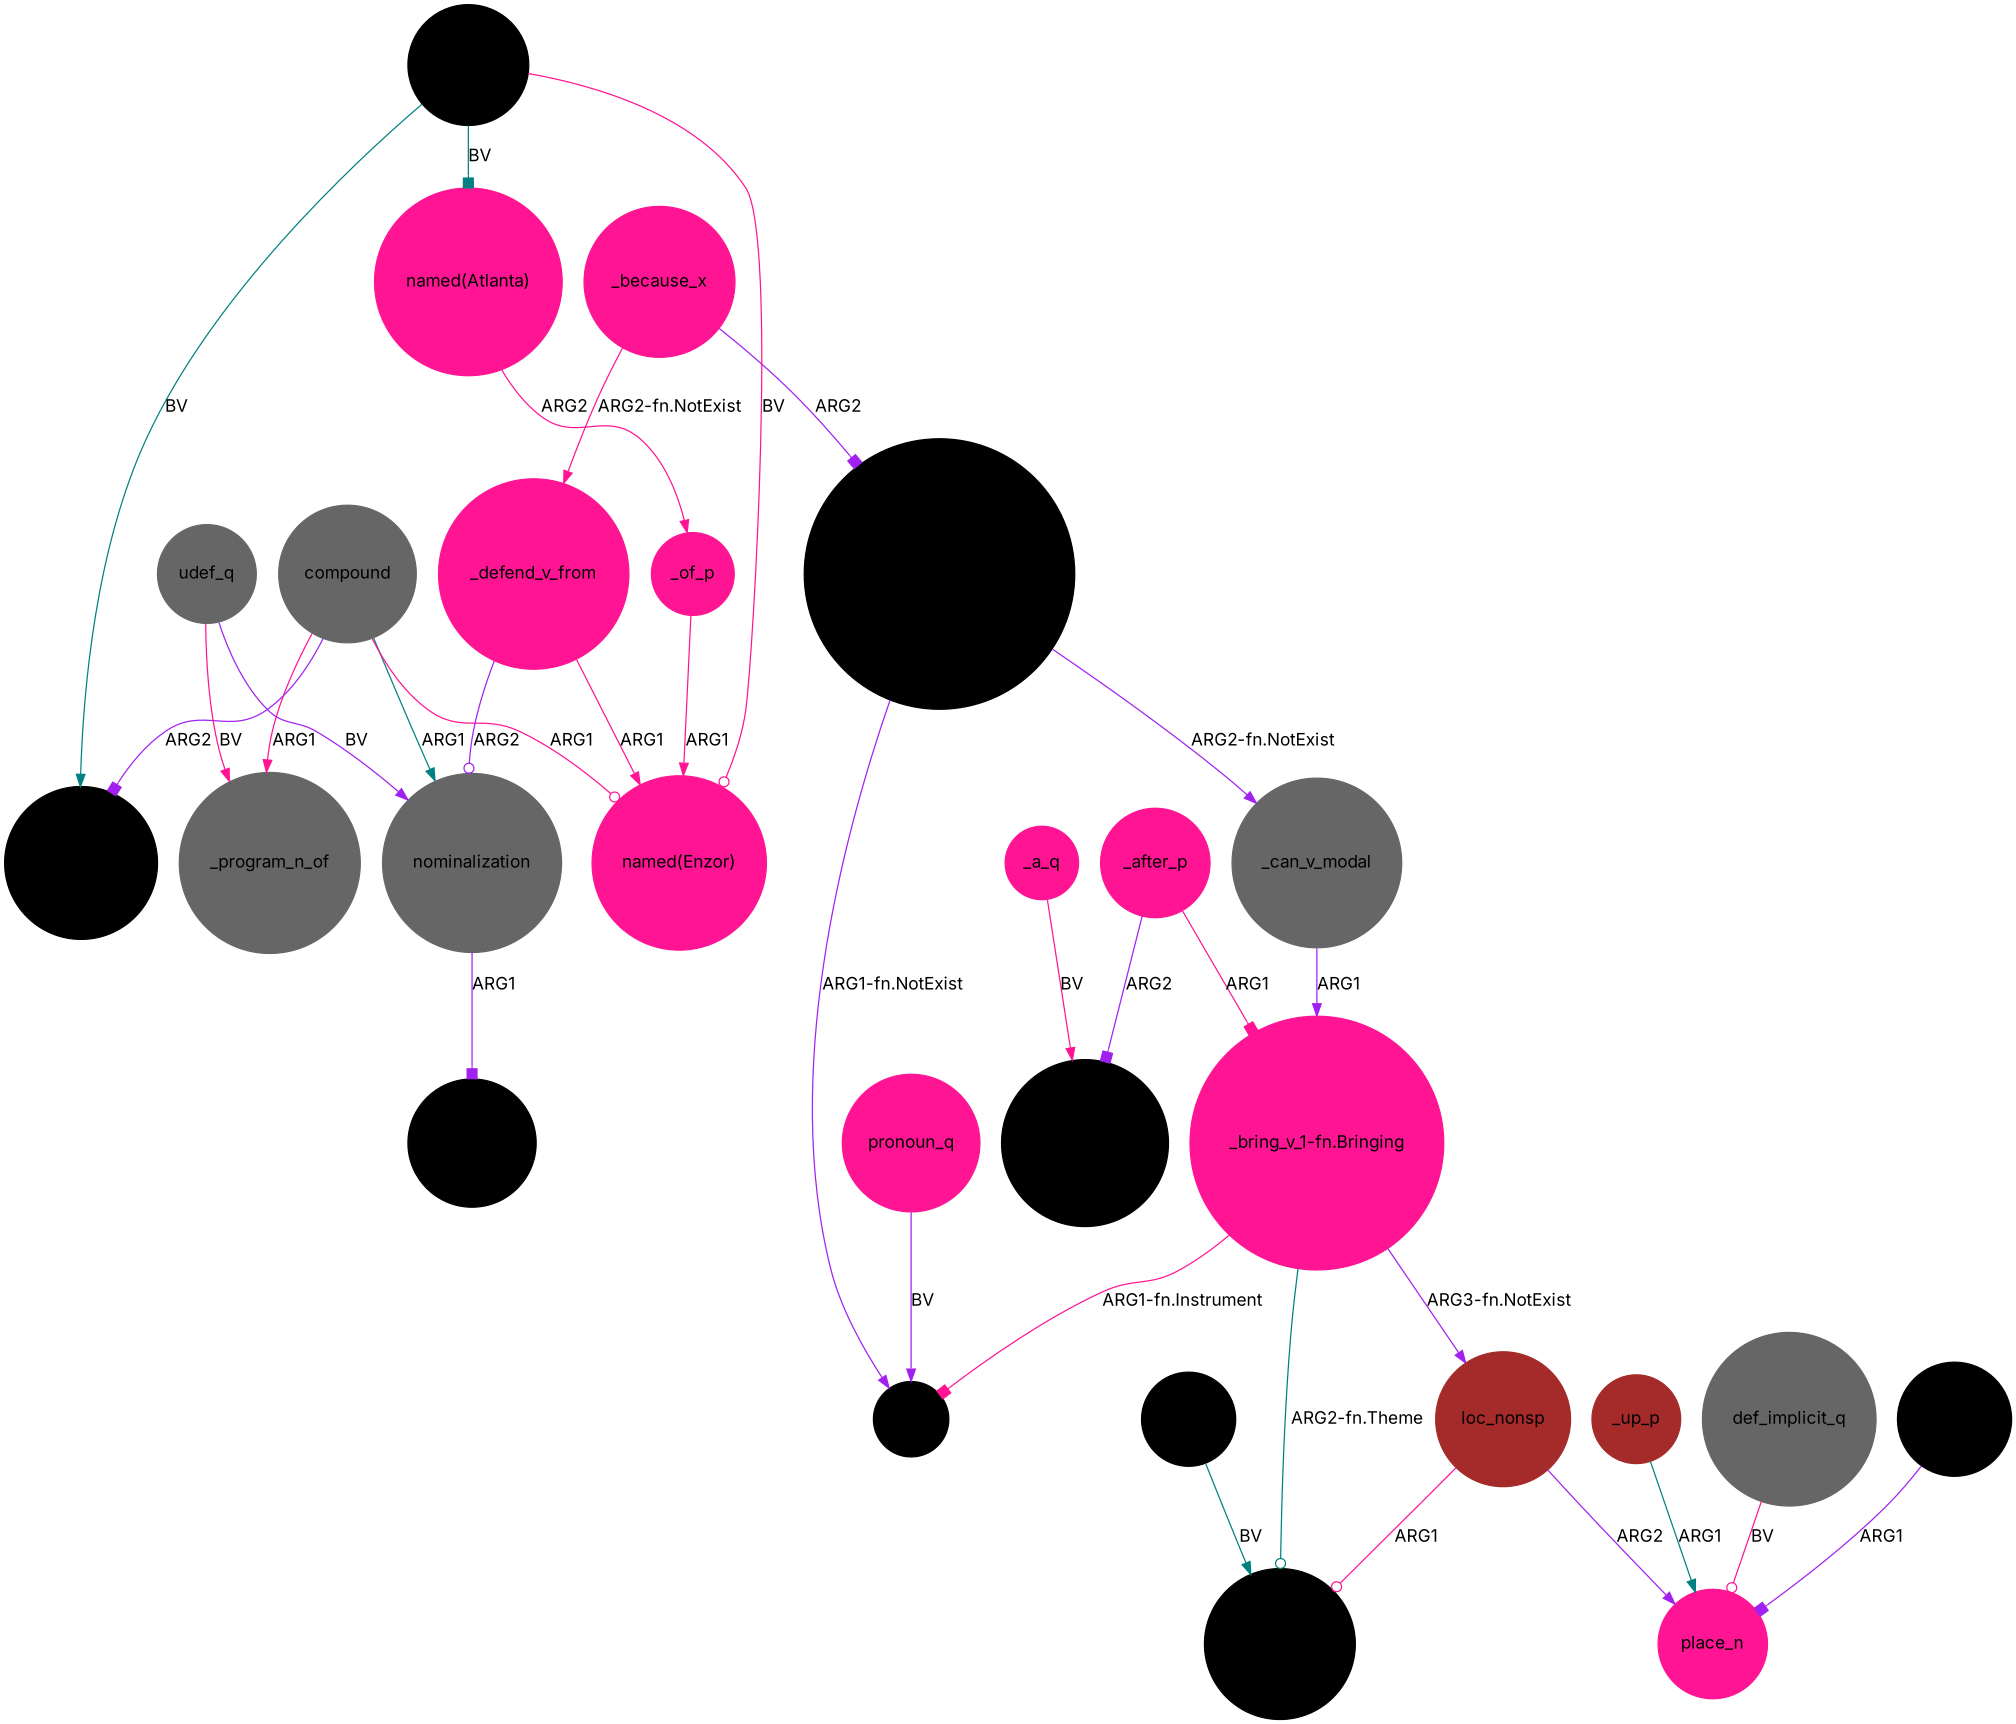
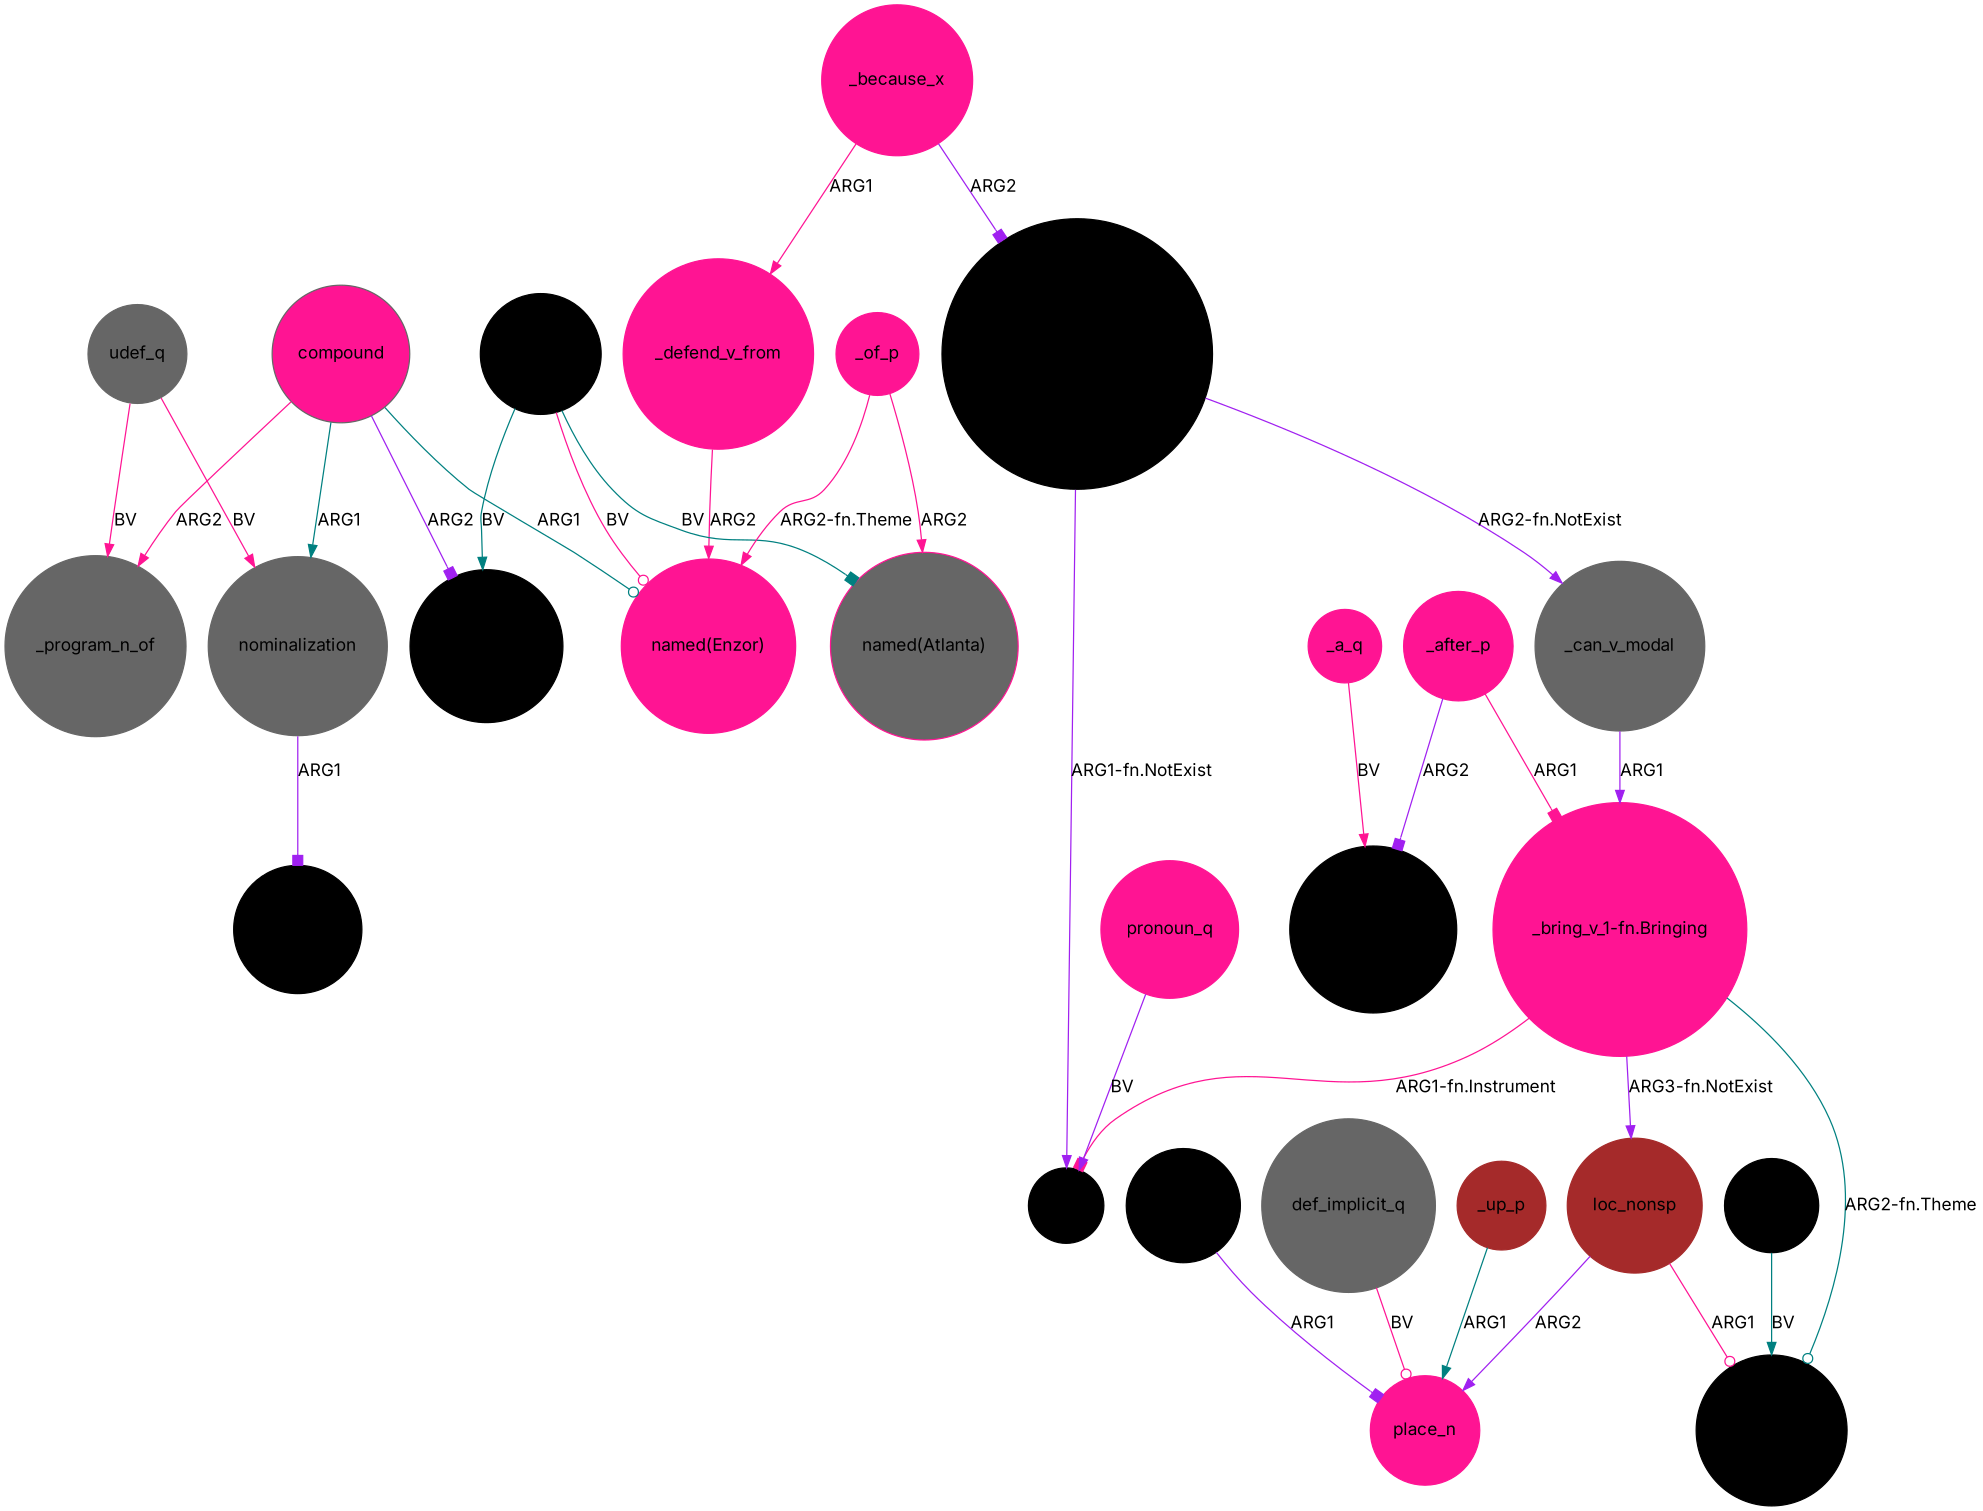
node "named(Atlanta)": fillcolor deeppink -> gray40
edge "_because_x" -> "_defend_v_from": label "ARG2-fn.NotExist" -> "ARG1"
edge "named(Atlanta)" -> "_of_p": reversed
node "compound": fillcolor gray40 -> deeppink
edge "_defend_v_from" -> "nominalization": removed, label "ARG2"
edge "udef_q" -> "nominalization": color purple -> deeppink
edge "compound" -> "named(Enzor)": color deeppink -> teal
edge "compound" -> "_program_n_of": label "ARG1" -> "ARG2"
edge "_defend_v_from" -> "named(Enzor)": label "ARG1" -> "ARG2"
edge "_of_p" -> "named(Enzor)": label "ARG1" -> "ARG2-fn.Theme"
